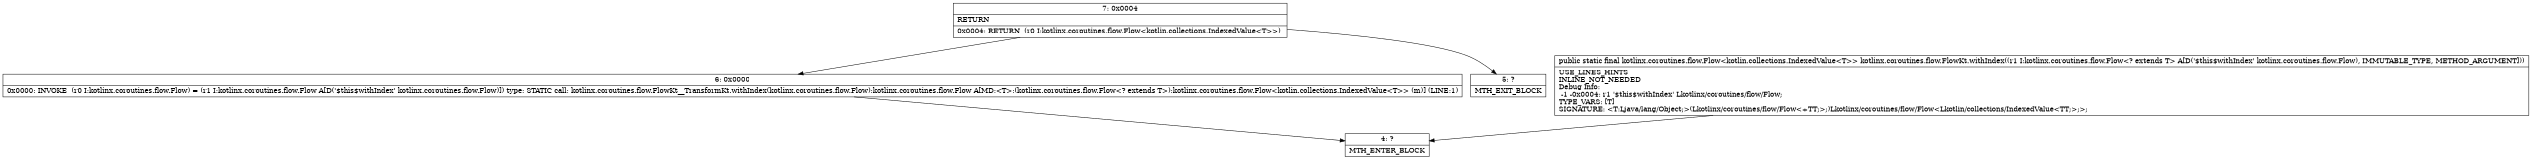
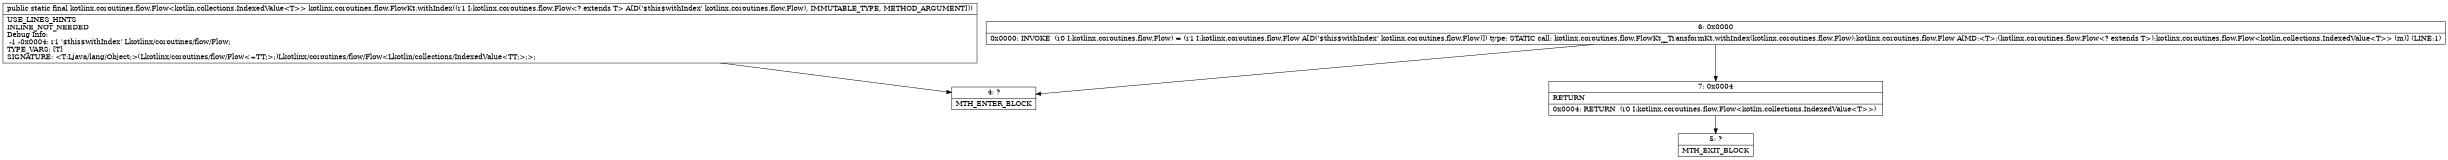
edge "7: 0x0004" -> "6: 0x0000": reversed
